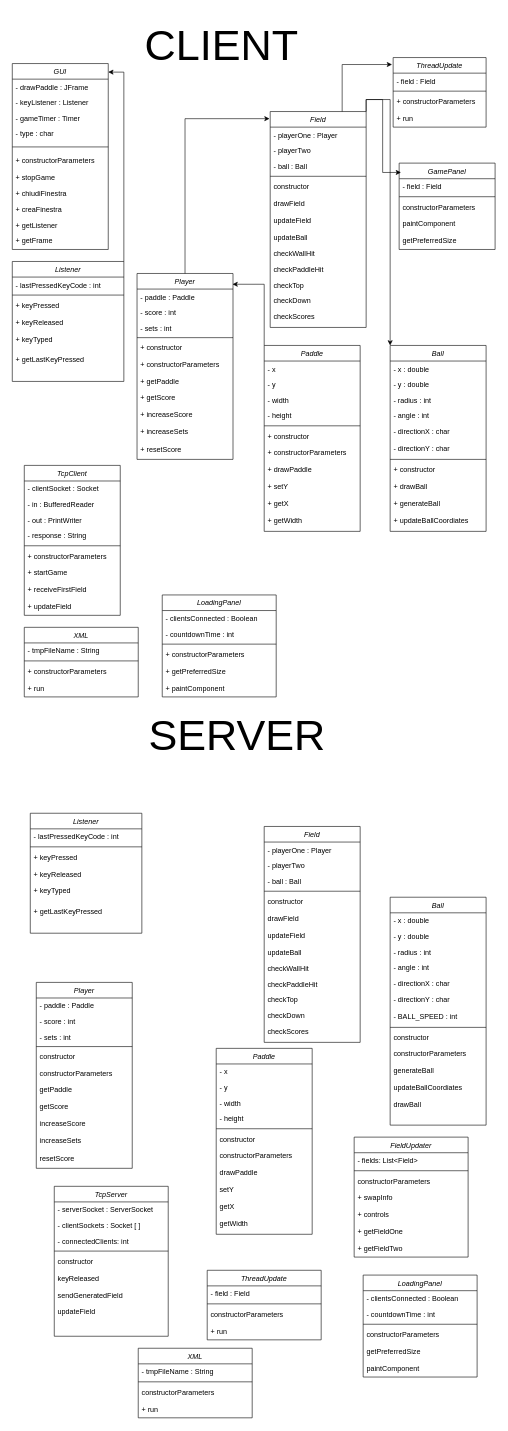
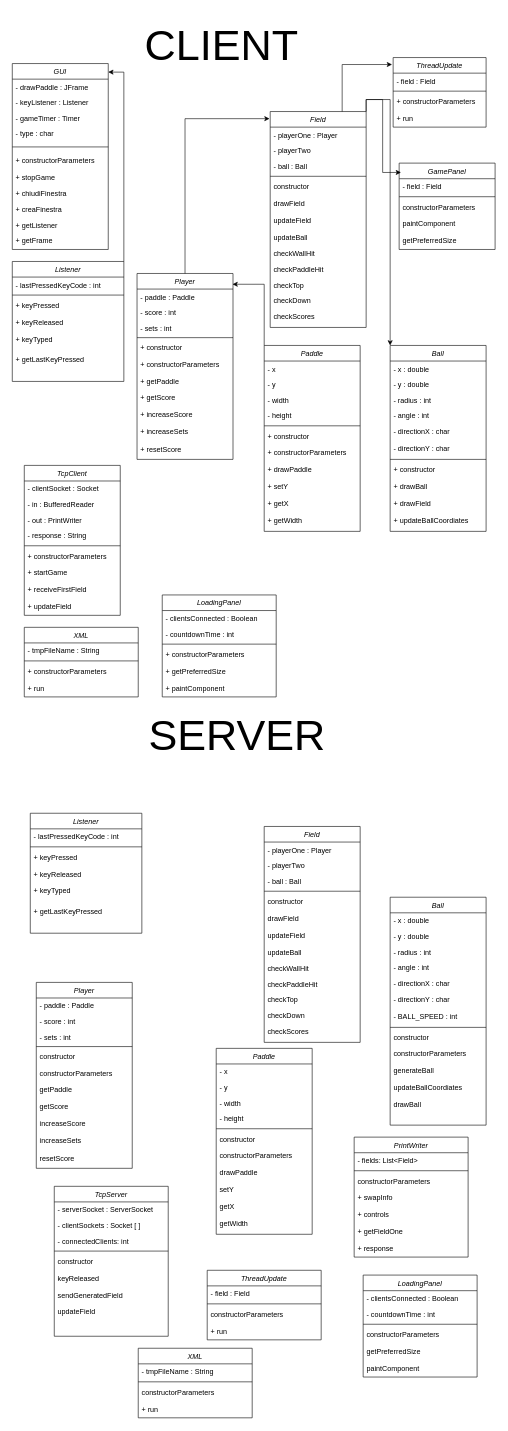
node "+ generateBall": label "+ generateBall" -> "+ drawField"
node "FieldUpdater": label "FieldUpdater" -> "PrintWriter"
node "+ getFieldTwo": label "+ getFieldTwo" -> "+ response"
